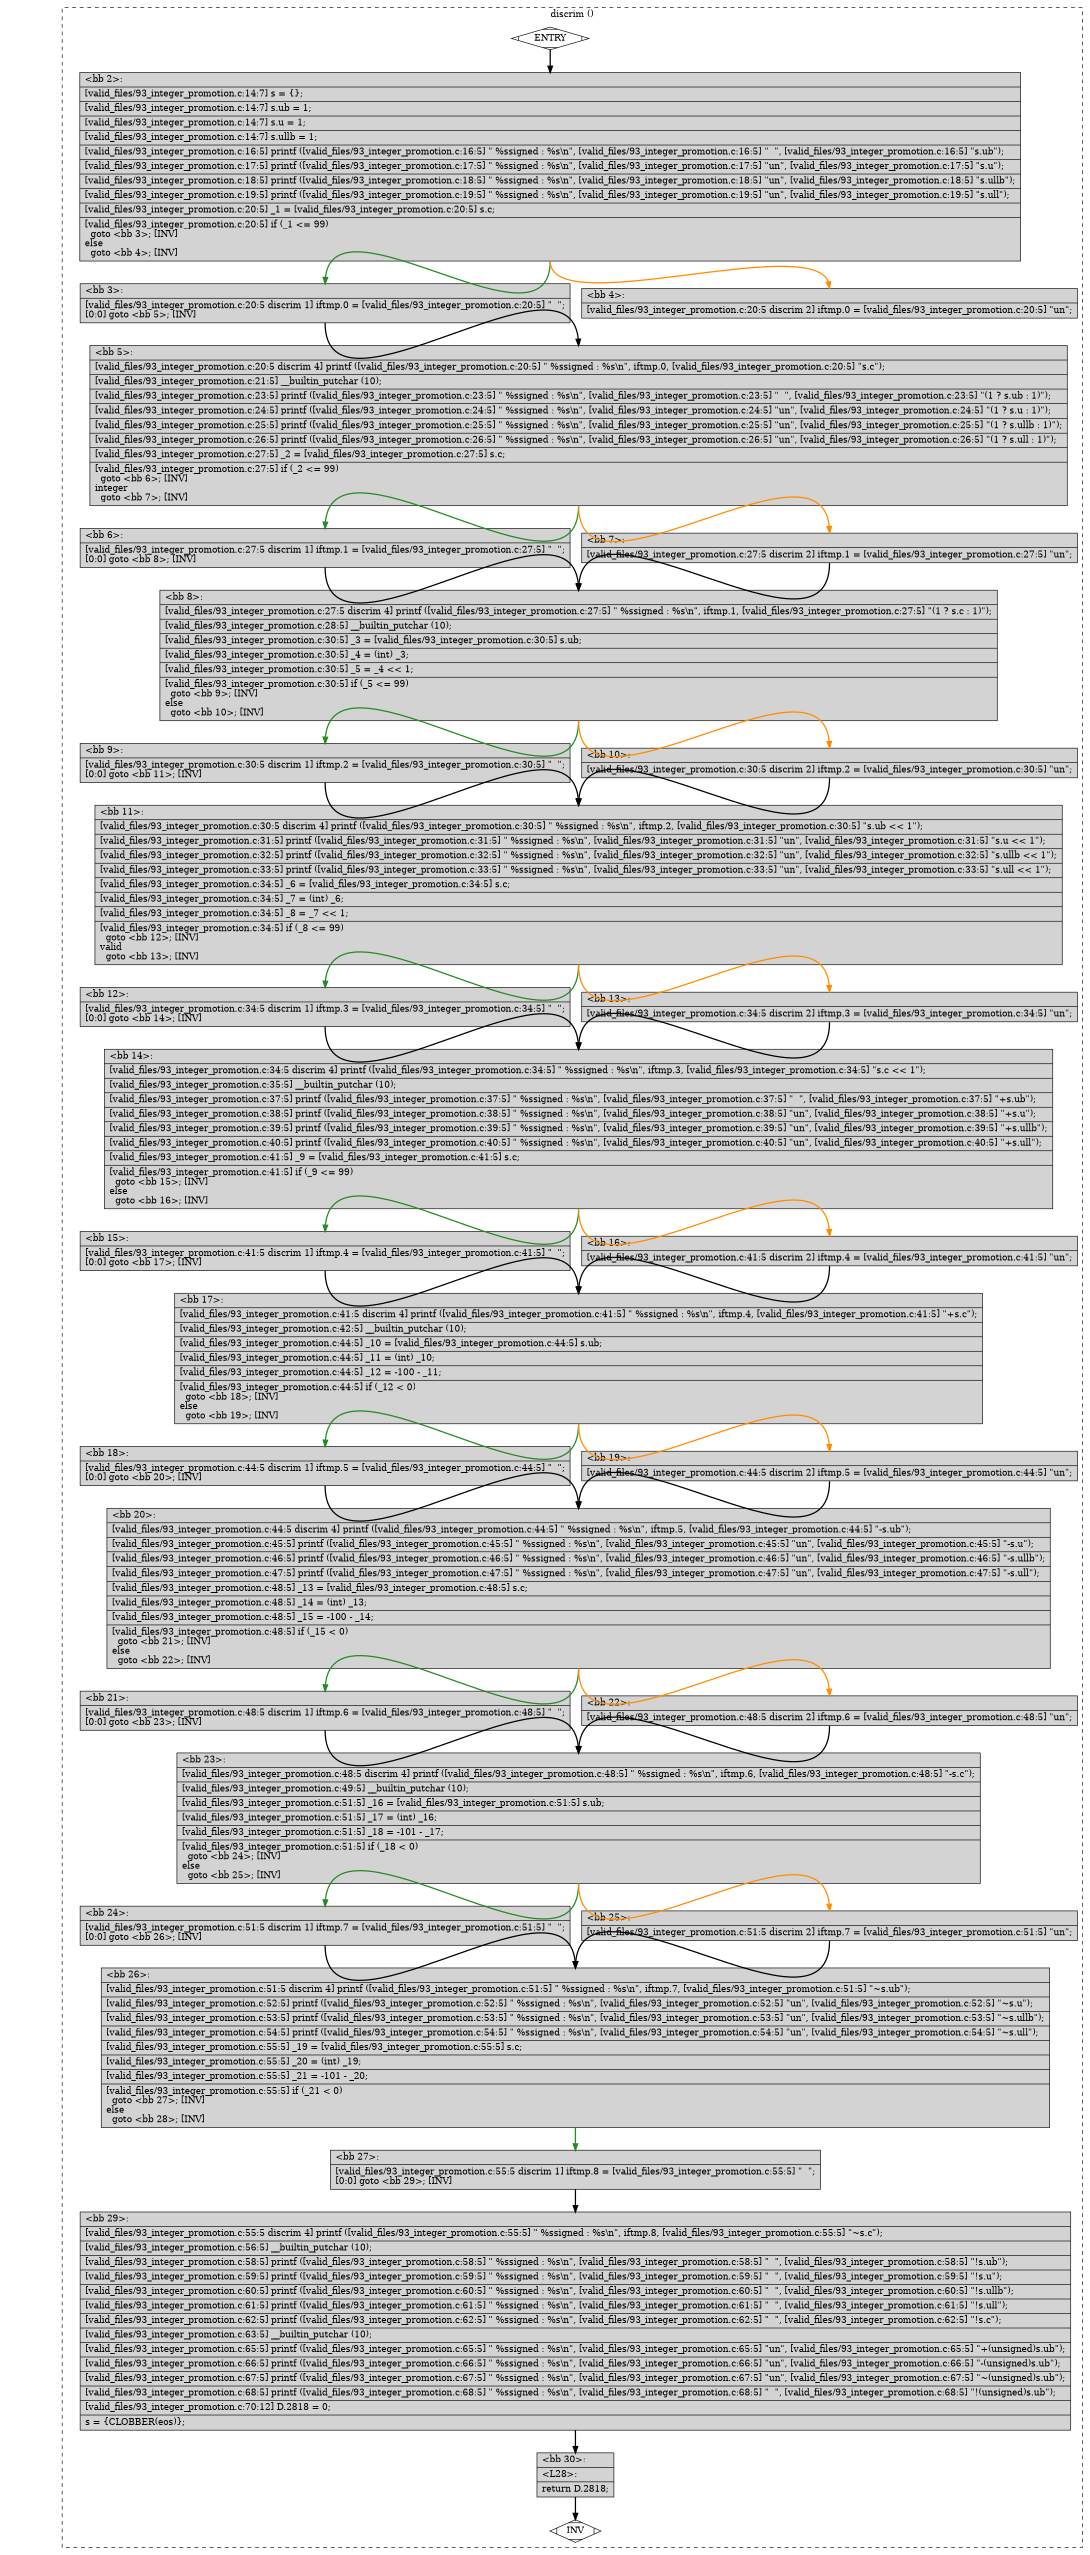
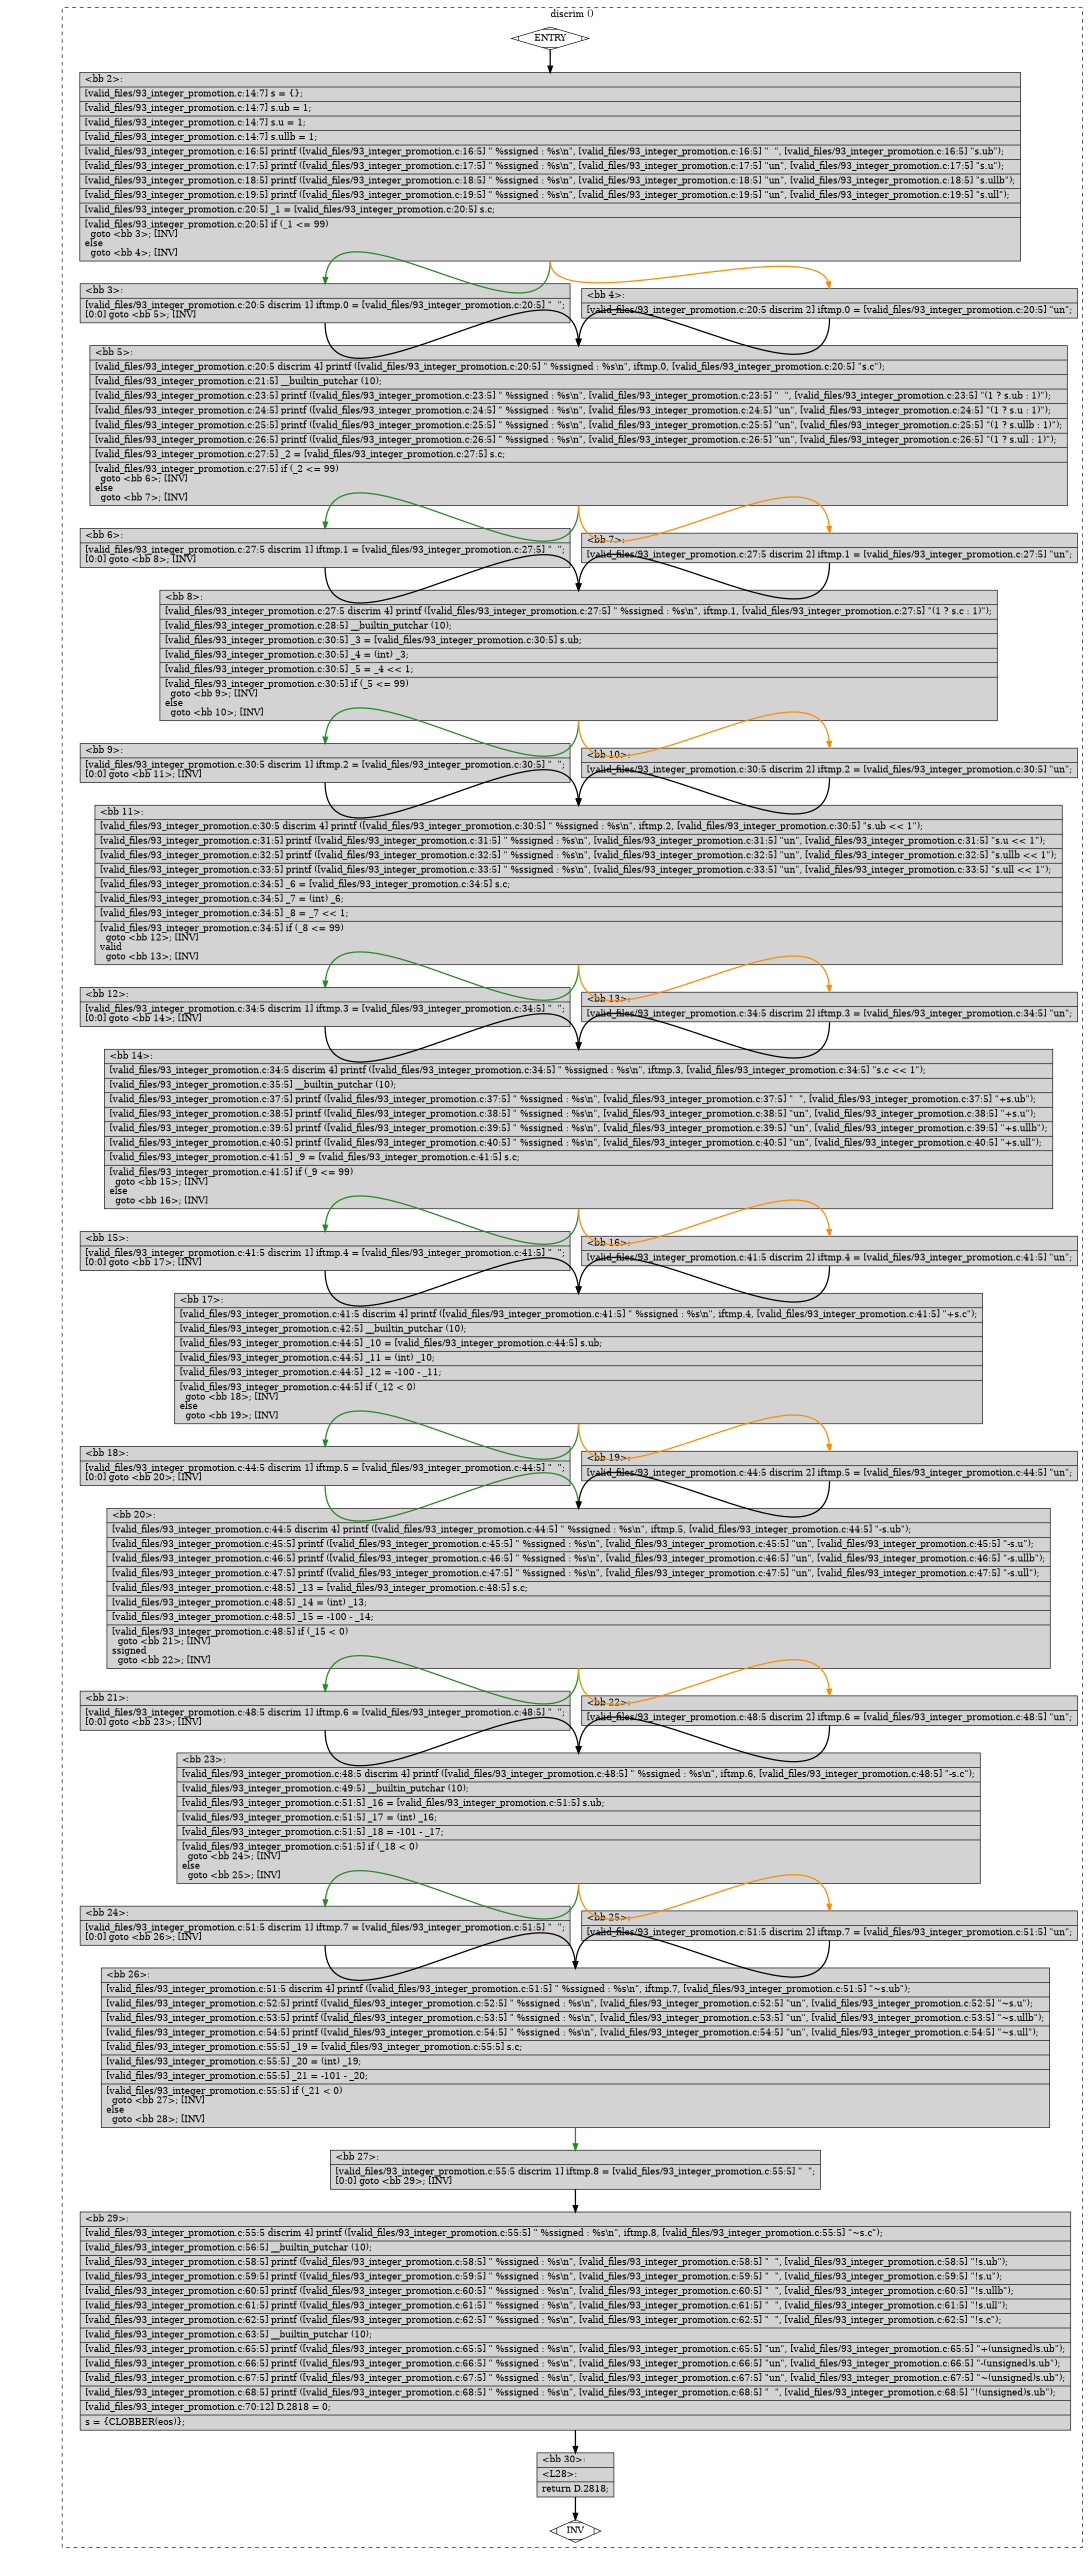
edge "<bb 4>:" -> "<bb 5>:": added
node "<bb 5>:": text "integer" -> "else"
edge "<bb 18>:" -> "<bb 20>:": color black -> forestgreen
node "<bb 20>:": text "else" -> "ssigned"
